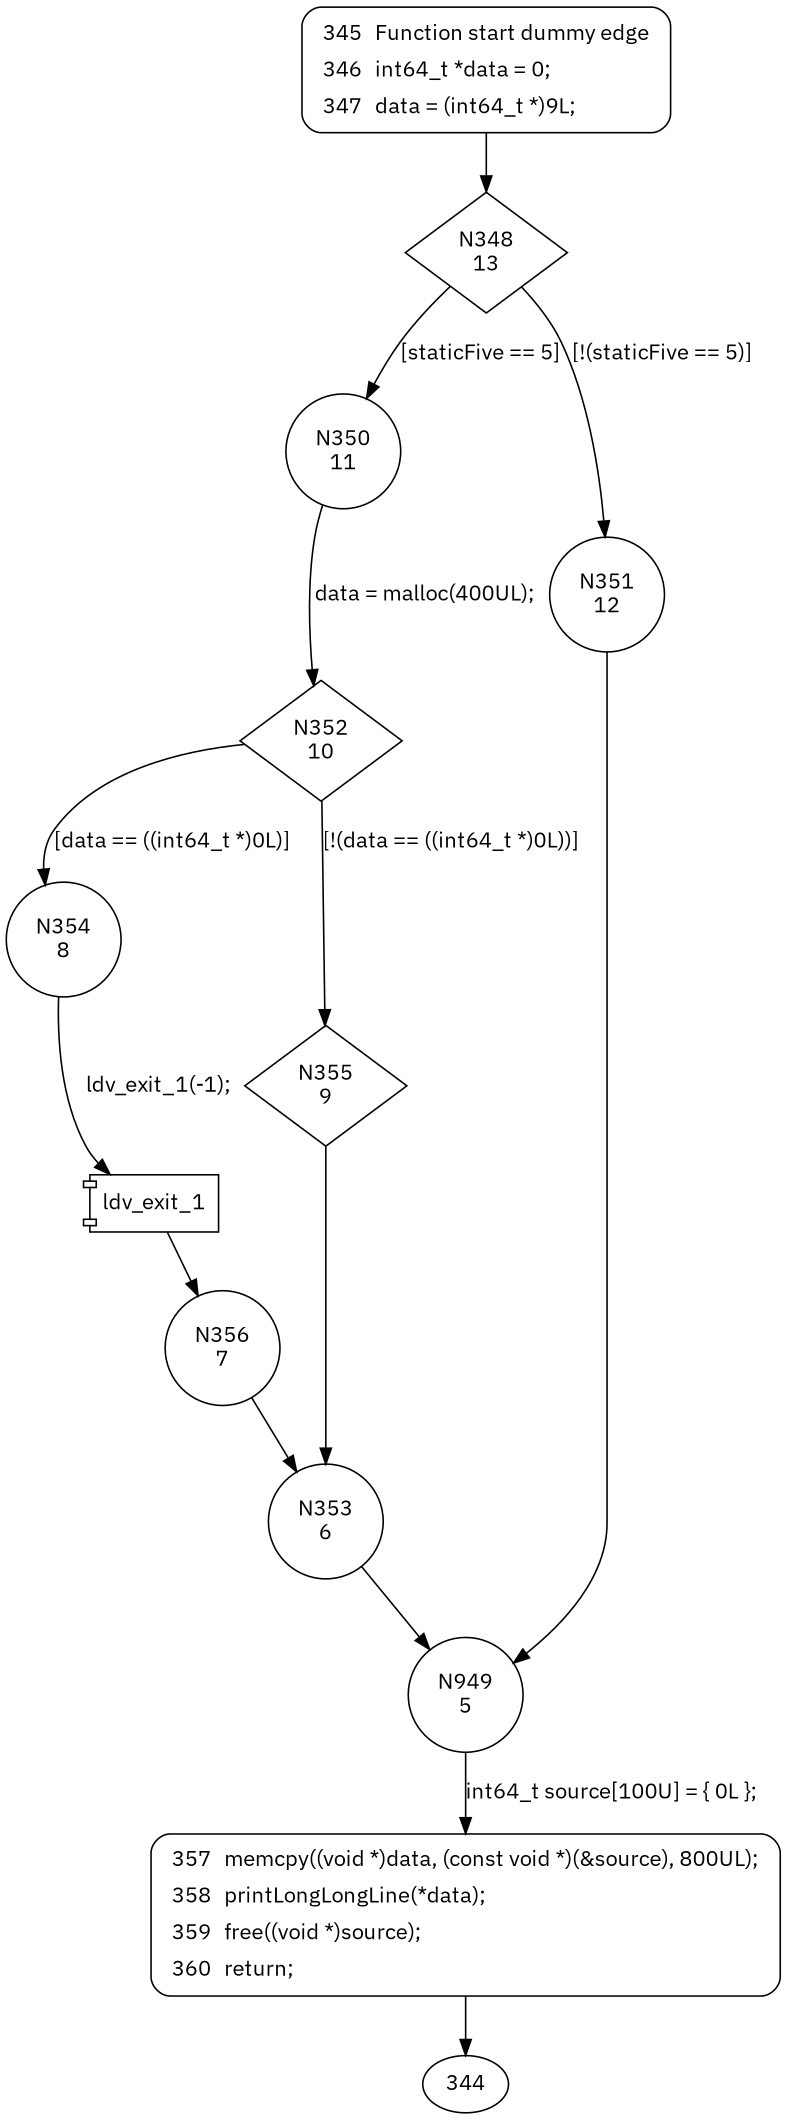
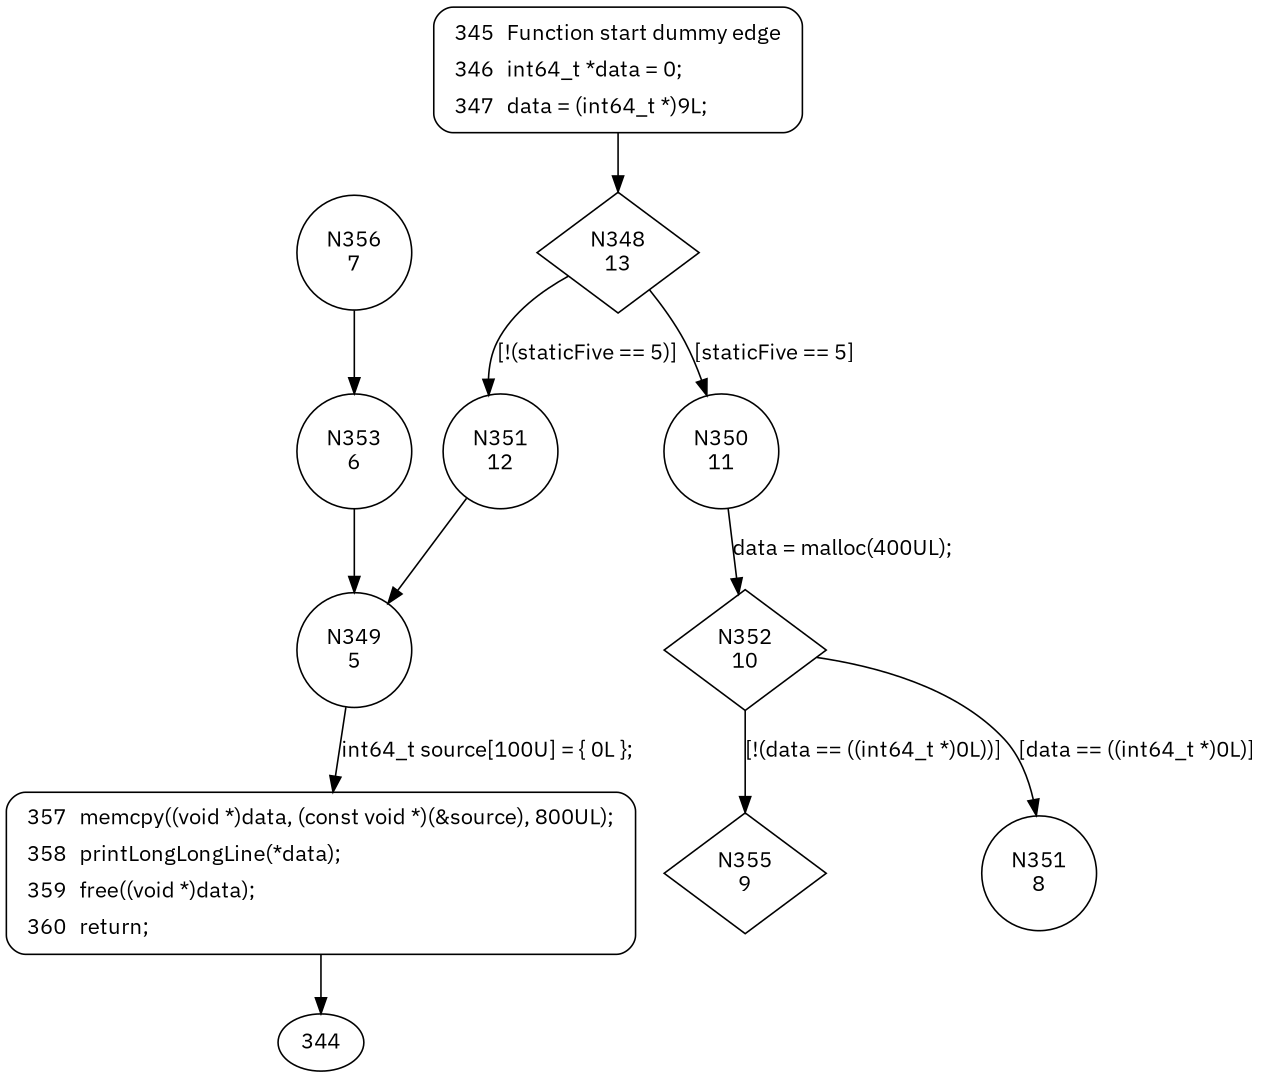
node "N354 8": label "N354 8" -> "N351 8"
node "ldv_exit_1": removed
edge "N355 9" -> "N353 6": removed
node "N949 5": label "N949 5" -> "N349 5"
node "357": text "free((void *)source);" -> "free((void *)data);"
